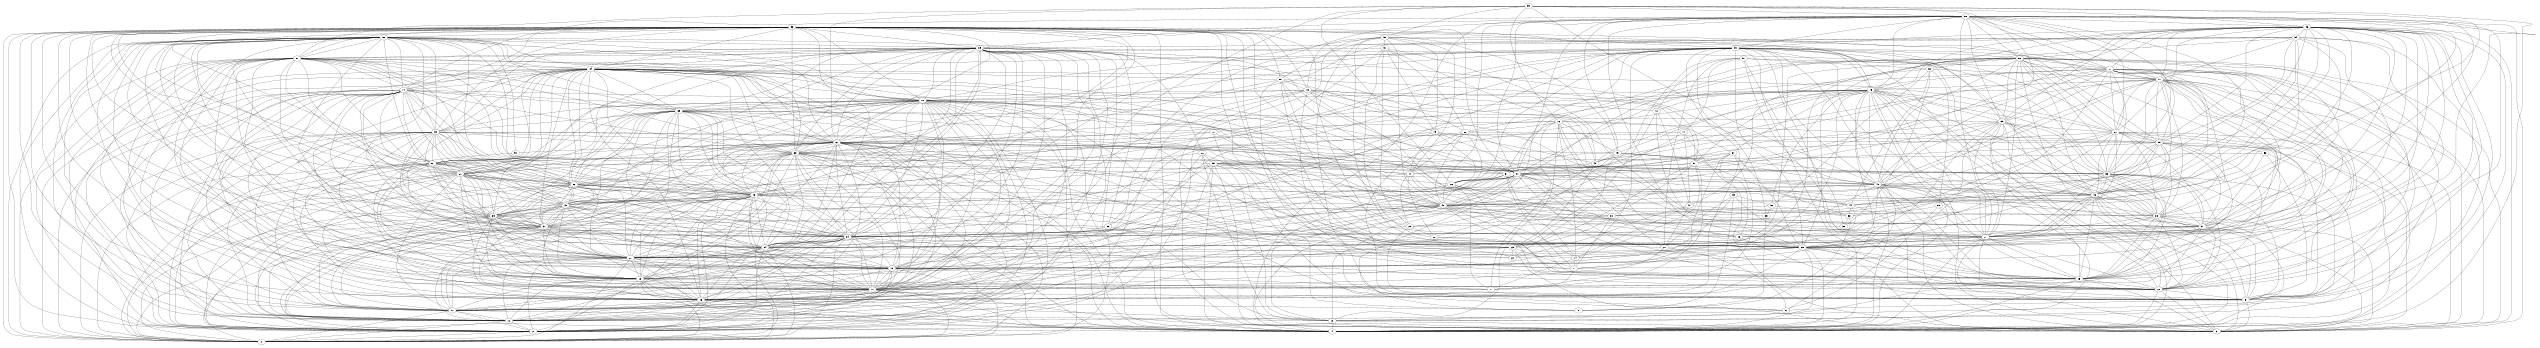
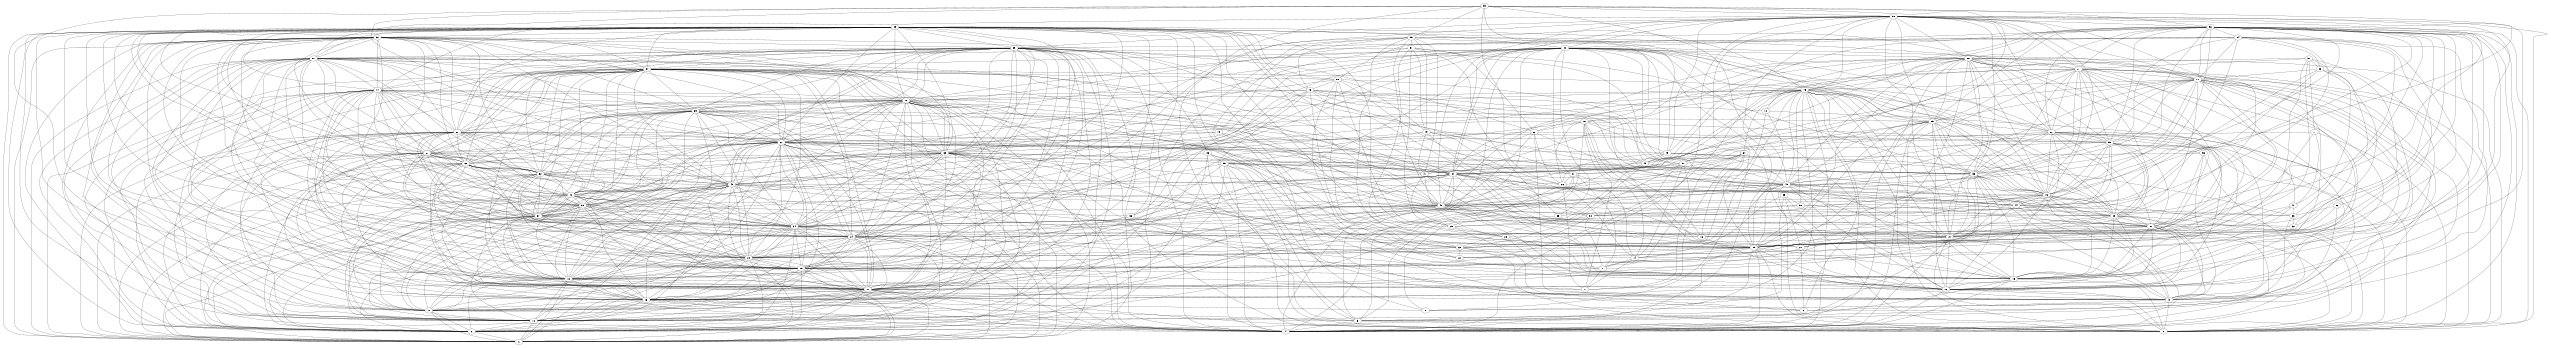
node "50": removed
edge "61" -> "63": removed
edge "18" -> "54": reversed
